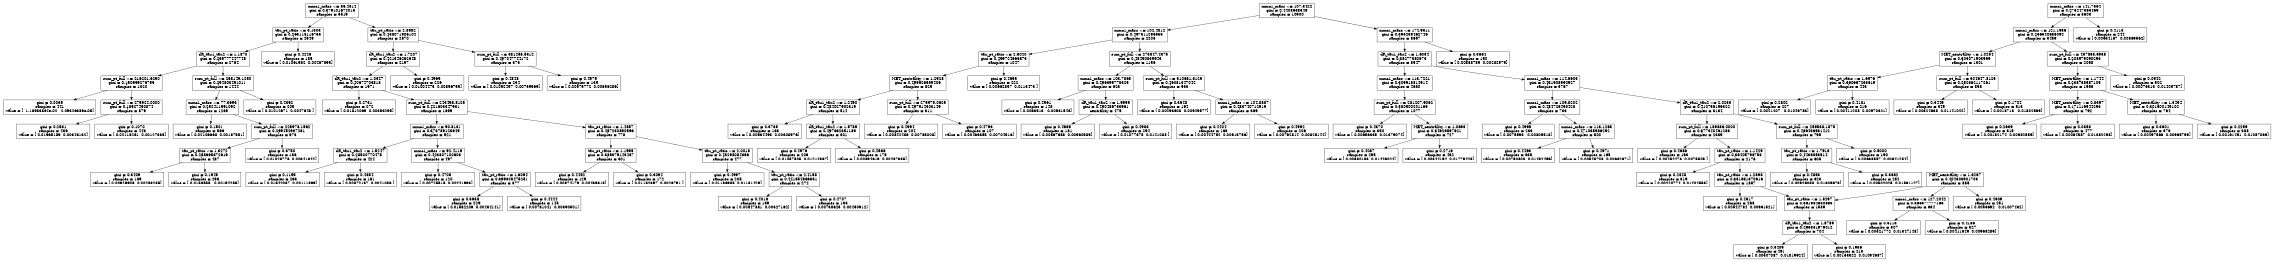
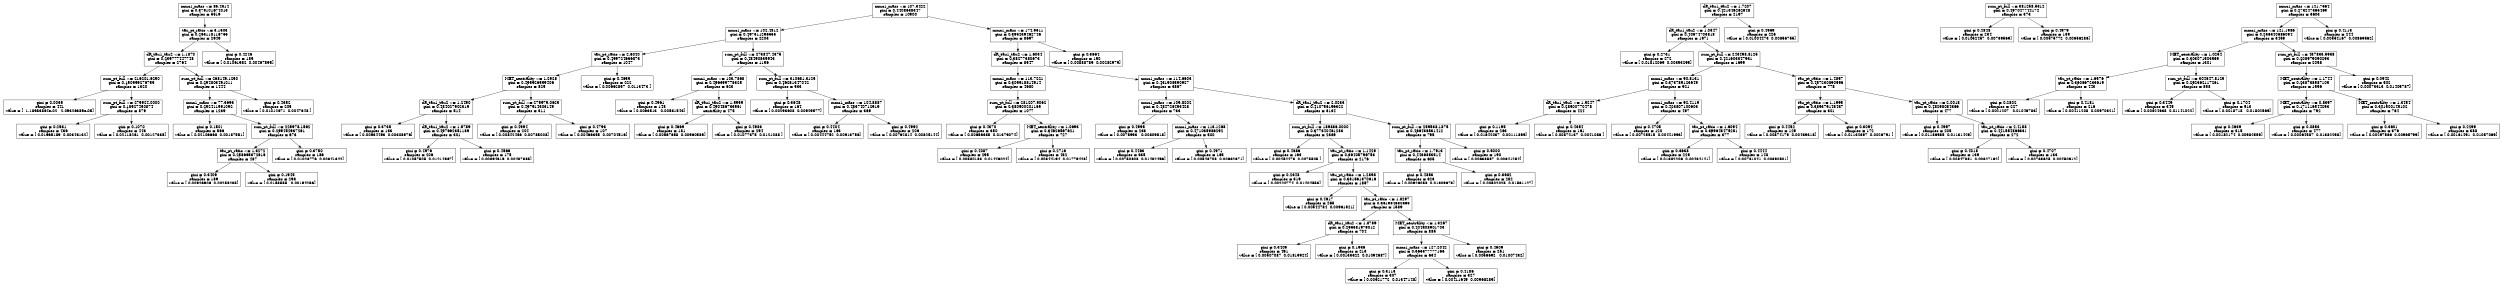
node "mmc1_mass <= 107.3422 gini = 0.4408638349 samples = 10900": label "mmc1_mass <= 107.3422 gini = 0.4408638349 samples = 10900" -> "mmc1_mass <= 107.3422 gini = 0.4408638347 samples = 10900"
node "tau_pt_ratio <= 2.8982 gini = 0.438071906104 samples = 2570": removed
node "mmc1_mass <= 114.6603 gini = 0.431908590927 samples = 3767": label "mmc1_mass <= 114.6603 gini = 0.431908590927 samples = 3767" -> "mmc1_mass <= 114.6603 gini = 0.431908590927 samples = 3867"
edge "MET_centrality <= 1.3267 gini = 0.404308901703 samples = 885" -> "tau_pt_ratio <= 1.8297 gini = 0.361984680863 samples = 1589": reversed
